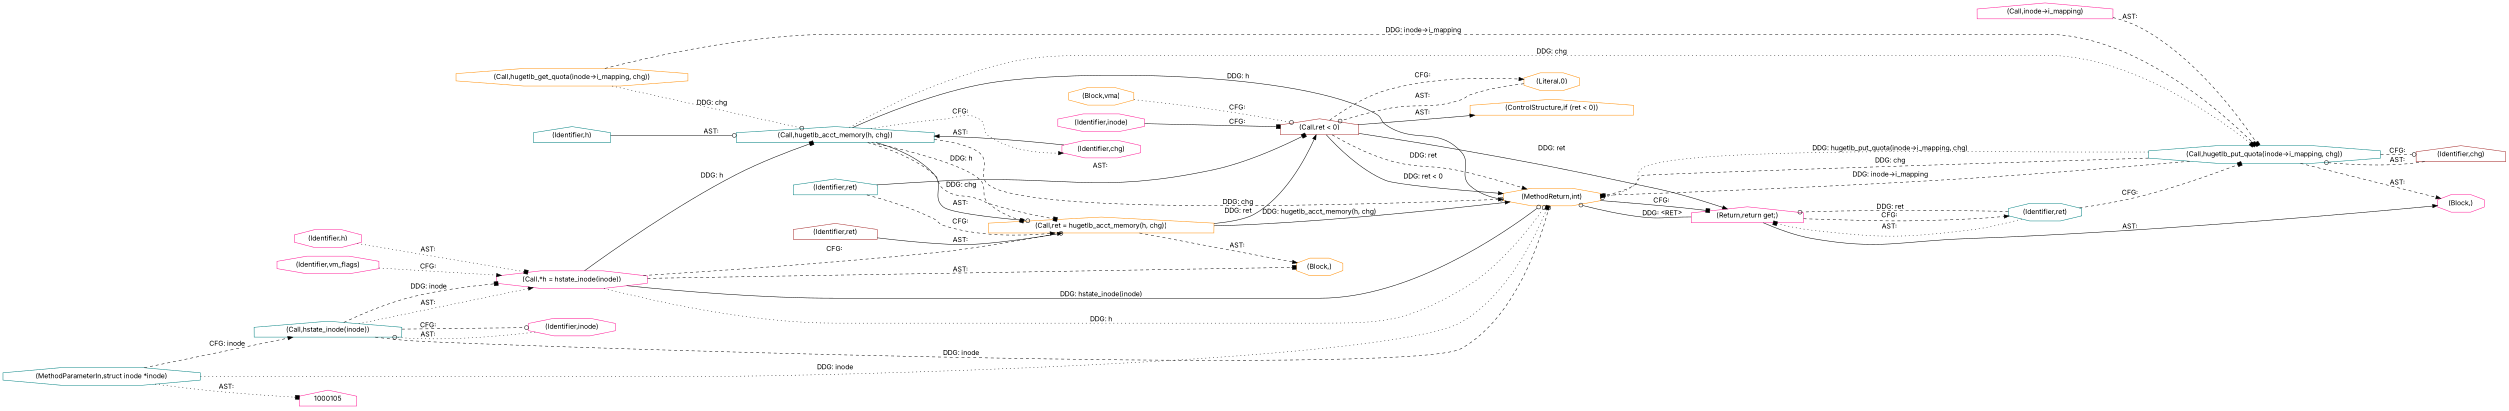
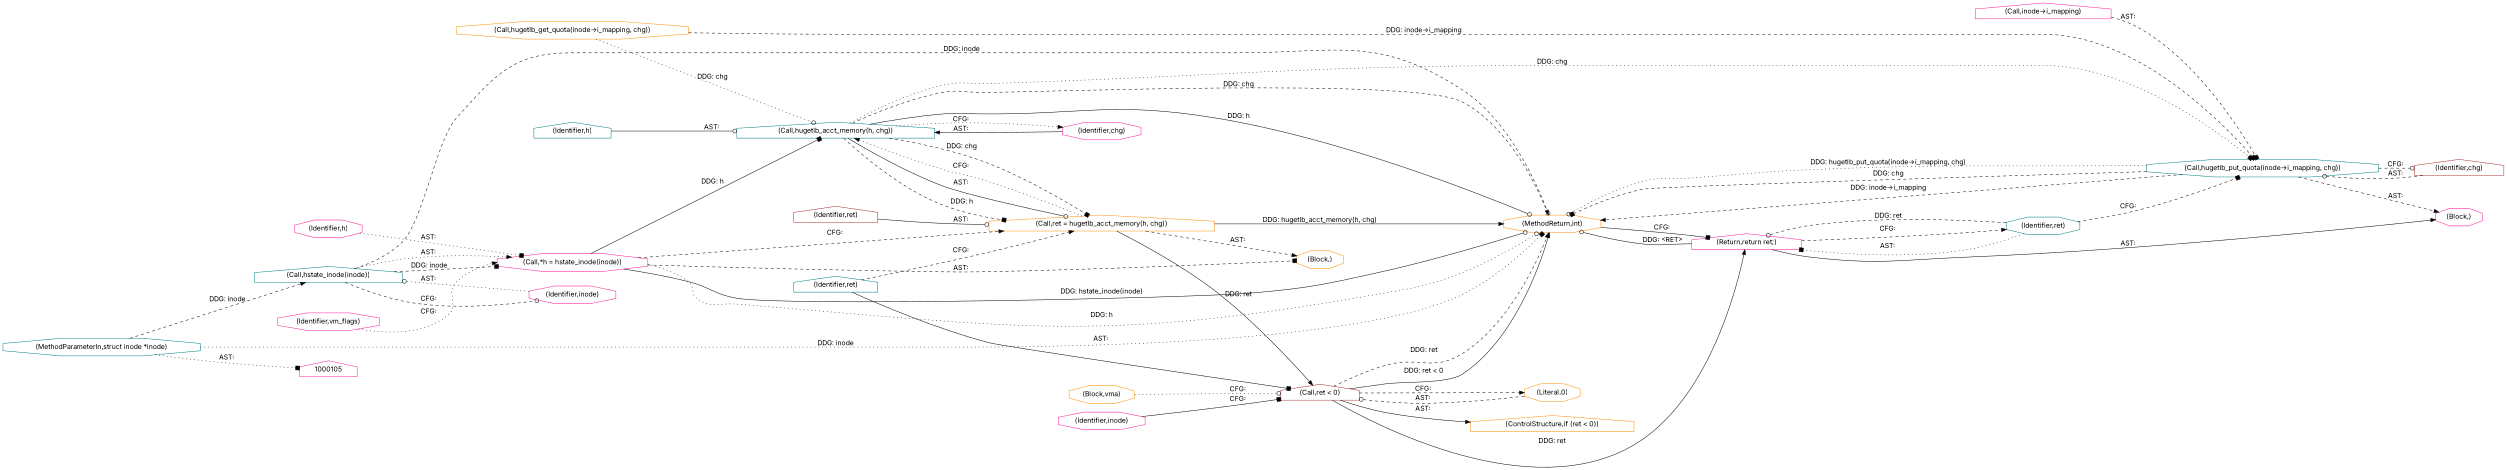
edge "(Call,ret = hugetlb_acct_memory(h, chg))" -> "(Call,hugetlb_acct_memory(h, chg))": added, label "CFG:"
node "(Return,return get;)": label "(Return,return get;)" -> "(Return,return ret;)"
edge "(MethodParameterIn,struct inode *inode)" -> "(Call,hstate_inode(inode))": label "CFG: inode" -> "DDG: inode"
